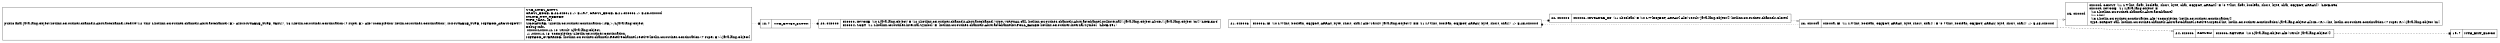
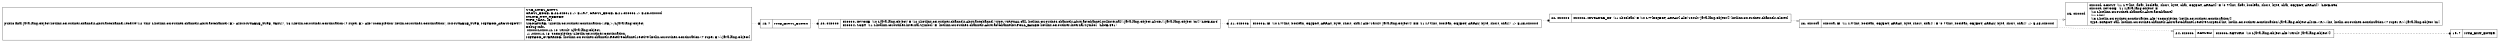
node "18: ?": text "MTH_ENTER_BLOCK" -> "MTH_HINTS_BLOCK"
edge "23: 0x000a" -> "21: 0x0006": now "20: 0x0000" -> "21: 0x0006"
edge "23: 0x000a" -> "24: 0x000c": style dashed -> dotted
edge "24: 0x000c" -> "19: ?": arrowhead box -> dot
node "19: ?": text "MTH_EXIT_BLOCK" -> "MTH_EXIT_ENTER"
